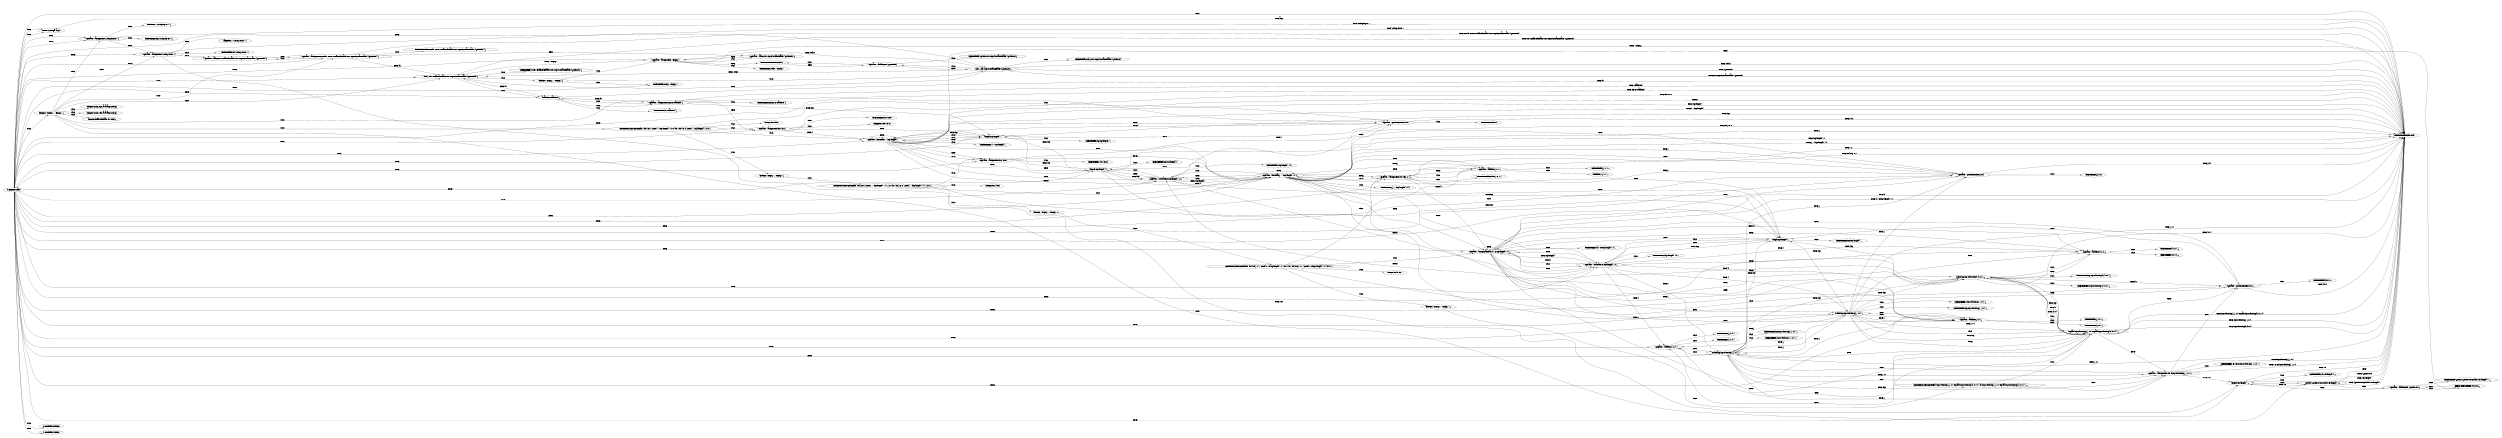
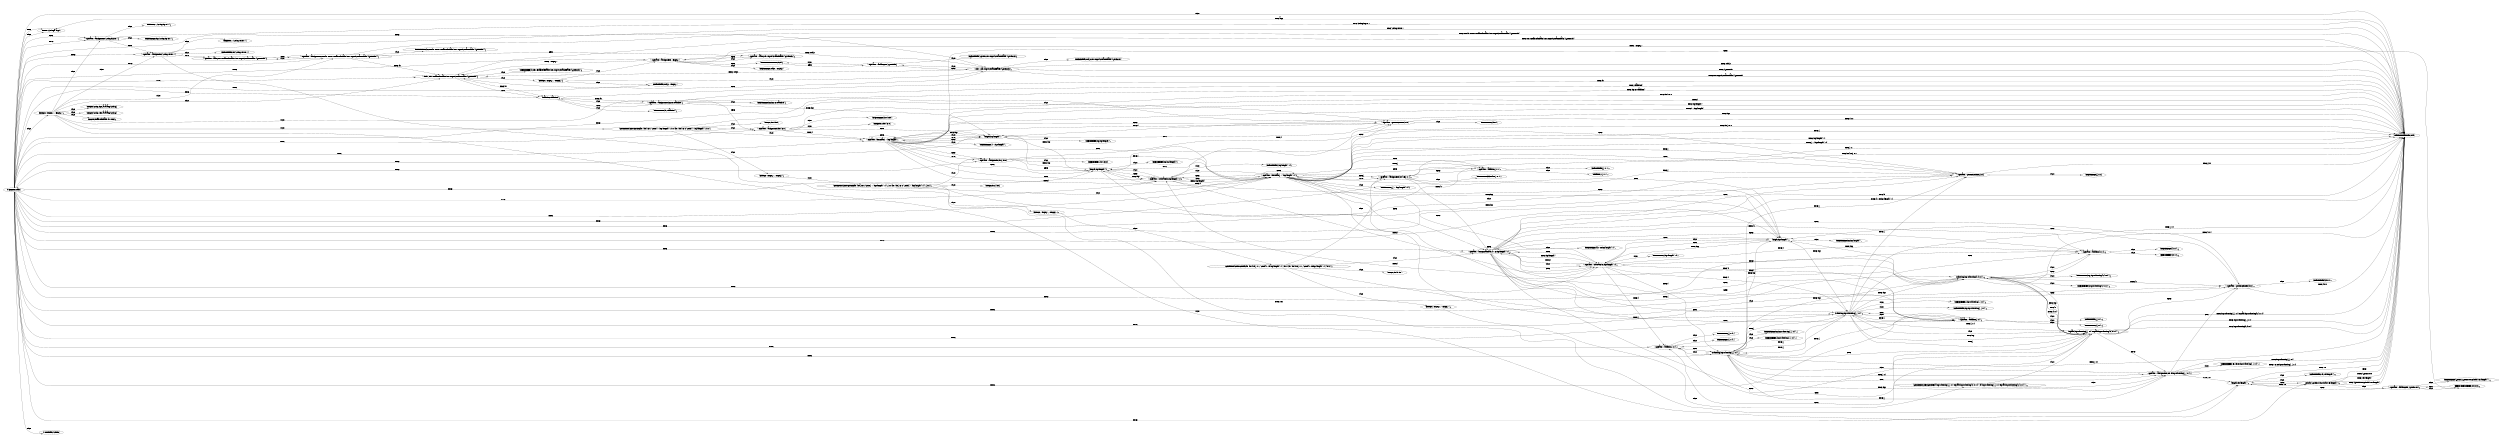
edge "(<operator>.assignment,int k = j + 1)" -> "(<operator>.addition,j + 1)": removed, label "AST:"
node "(MODIFIER,PUBLIC)": removed
